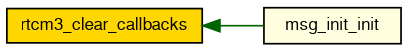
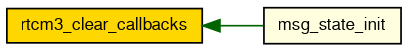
node "msg_init_init": label "msg_init_init" -> "msg_state_init"
